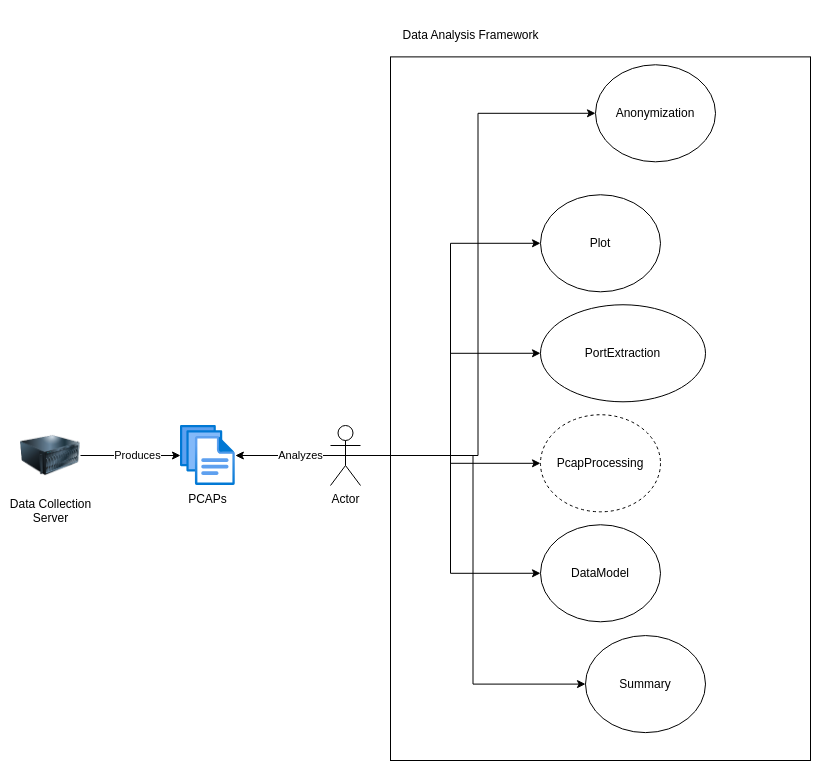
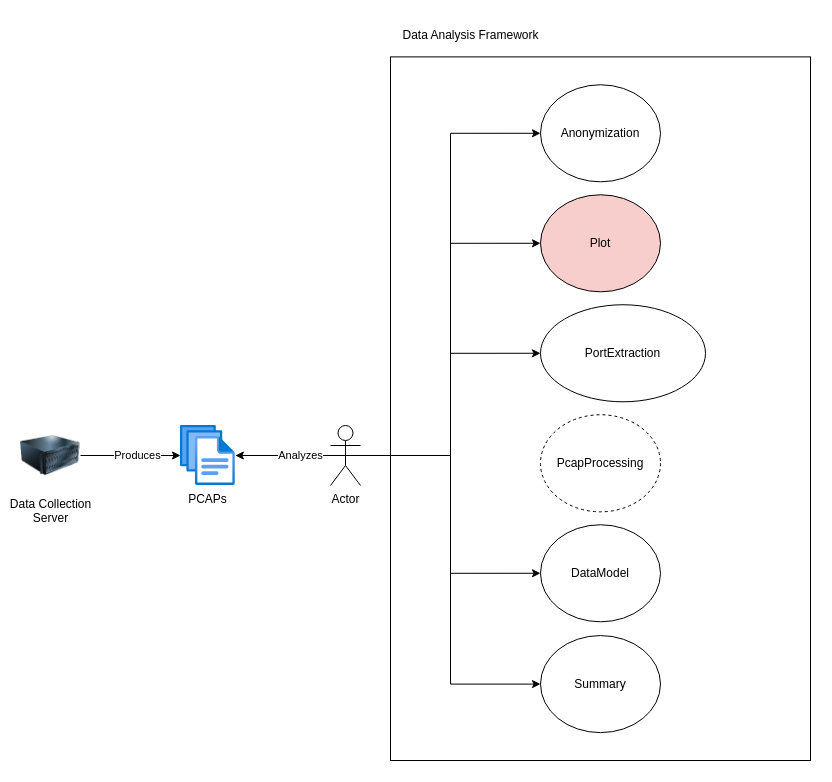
node "Anonymization": moved (656, 113) -> (601, 133)
node "Plot": fillcolor #ffffff -> #f8cecc
edge "Actor" -> "PcapProcessing": removed
node "Summary": moved (646, 684) -> (601, 684)
